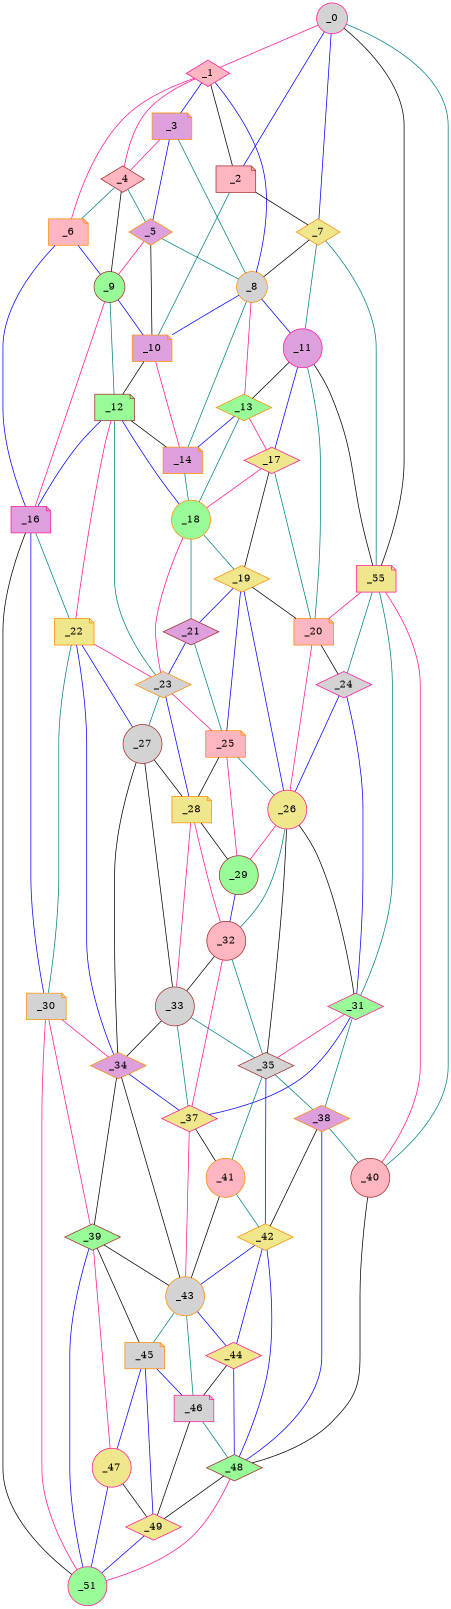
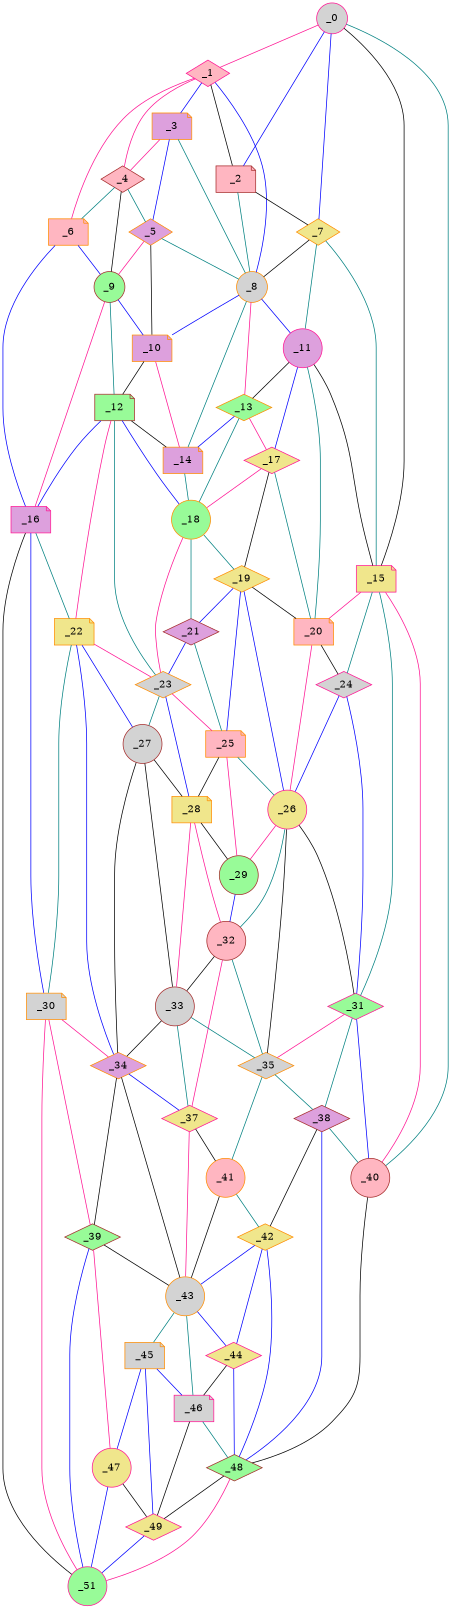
edge "_2" -- "_10": now "_2" -- "_8"
node "_55": label "_55" -> "_15"
node "_35": color brown -> darkorange
edge "_31" -- "_37": now "_31" -- "_40"
node "_38": color darkorange -> brown
edge "_35" -- "_42": removed
edge "_39" -- "_45": removed
